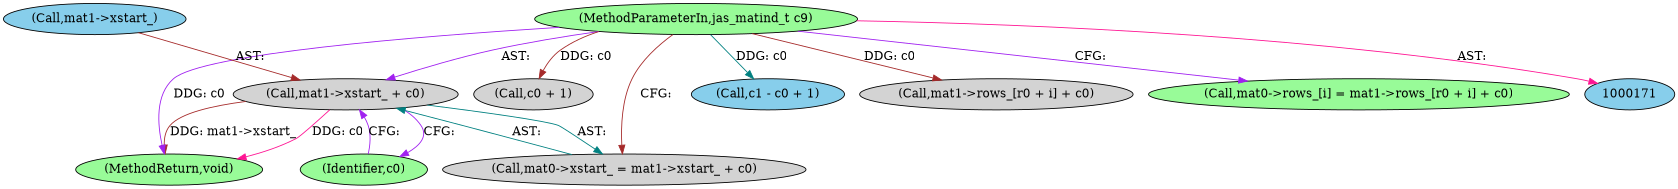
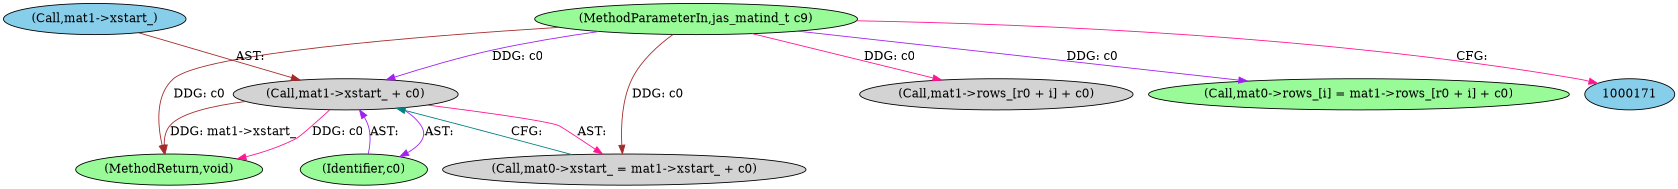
edge "(MethodParameterIn,jas_matind_t c9)" -> "(MethodReturn,void)": color purple -> brown
edge "(MethodParameterIn,jas_matind_t c9)" -> "(Call,mat1->rows_[r0 + i] + c0)": color brown -> deeppink
edge "(MethodParameterIn,jas_matind_t c9)" -> "(Call,mat1->xstart_ + c0)": label "AST: " -> "DDG: c0"
edge "(MethodParameterIn,jas_matind_t c9)" -> "(Call,mat0->rows_[i] = mat1->rows_[r0 + i] + c0)": label "CFG: " -> "DDG: c0"
edge "(MethodParameterIn,jas_matind_t c9)" -> "1000171": label "AST: " -> "CFG: "
node "(Call,c0 + 1)": removed
edge "(MethodParameterIn,jas_matind_t c9)" -> "(Call,mat0->xstart_ = mat1->xstart_ + c0)": label "CFG: " -> "DDG: c0"
node "(Call,c1 - c0 + 1)": removed
edge "(Call,mat1->xstart_ + c0)" -> "(Call,mat0->xstart_ = mat1->xstart_ + c0)": color teal -> deeppink
edge "(Identifier,c0)" -> "(Call,mat1->xstart_ + c0)": label "CFG: " -> "AST: "
edge "(Call,mat1->xstart_ + c0)" -> "(Identifier,c0)": label "CFG: " -> "AST: "
edge "(Call,mat0->xstart_ = mat1->xstart_ + c0)" -> "(Call,mat1->xstart_ + c0)": label "AST: " -> "CFG: "
